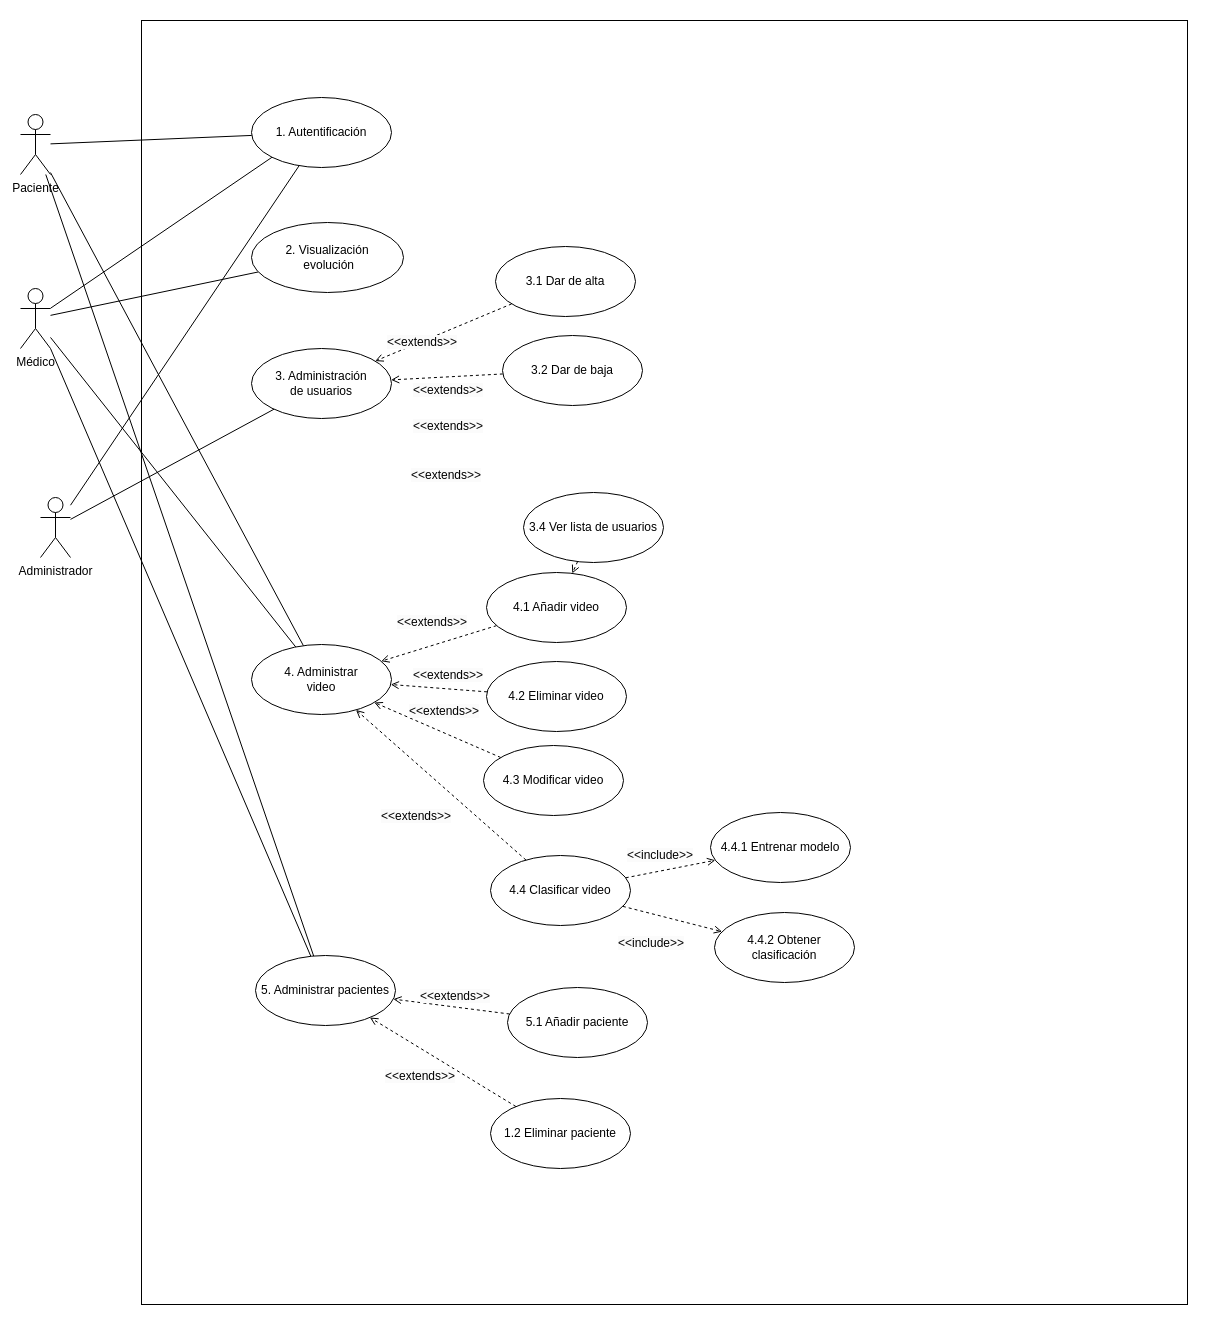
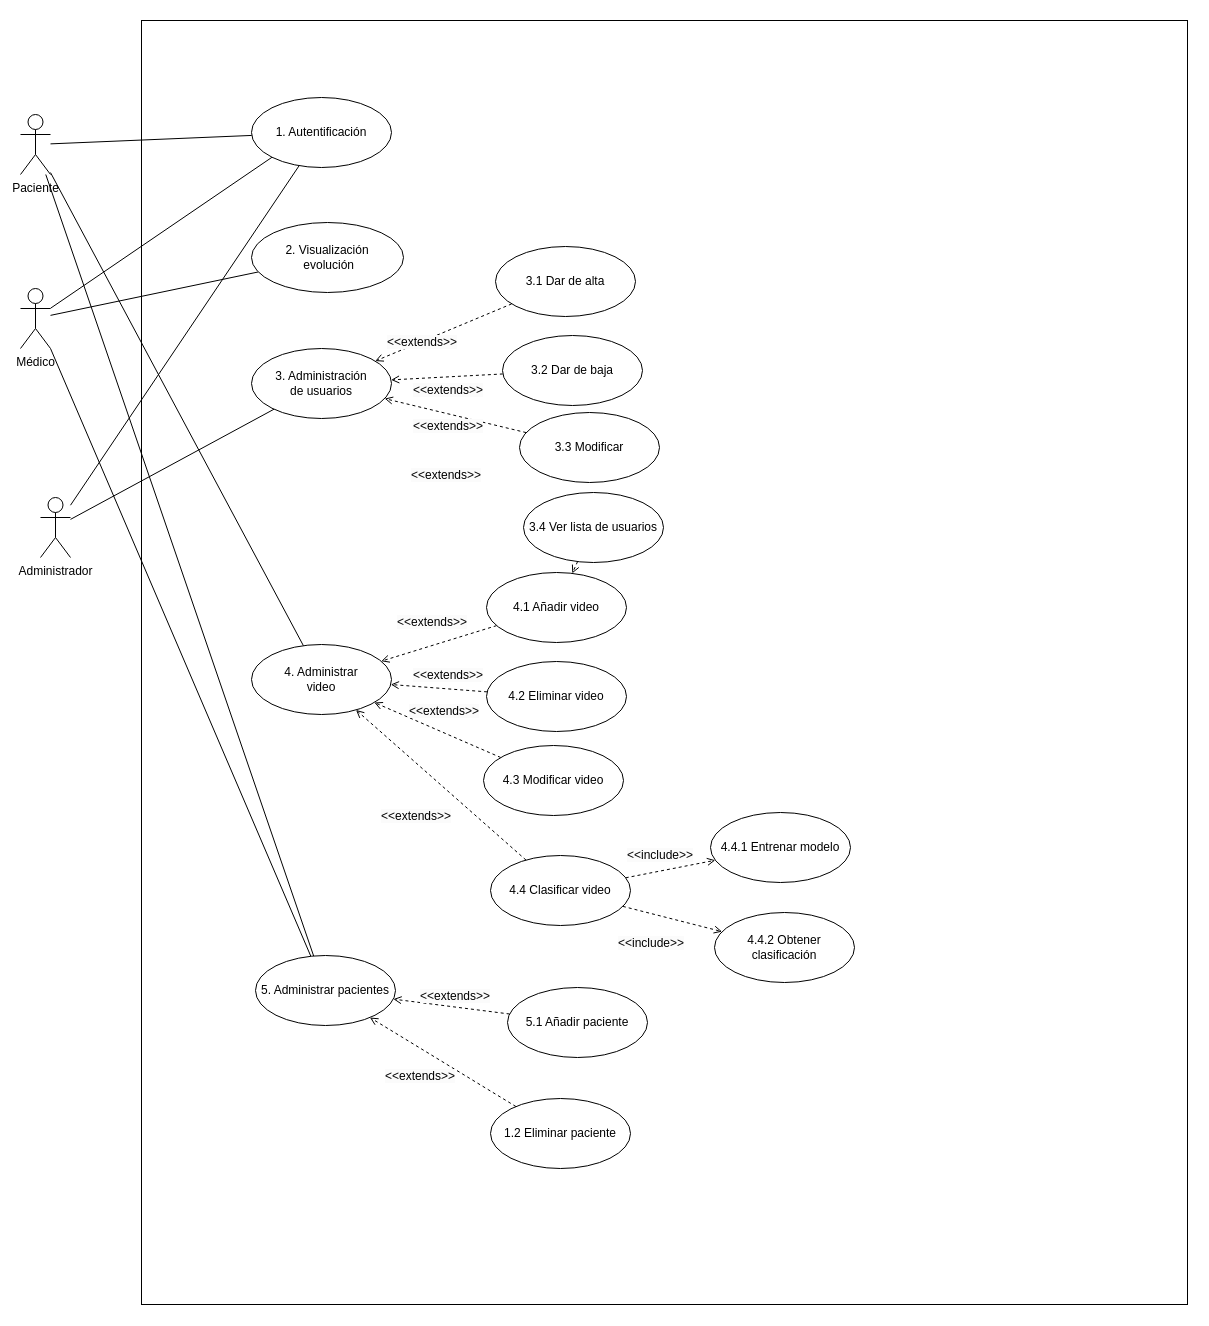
edge "3.3 Modificar" -> "3. Administración de usuarios": added
node "3.3 Modificar": added
edge "Médico" -- "4. Administrar video": removed
